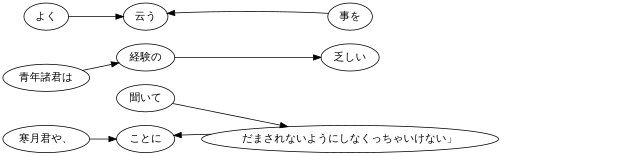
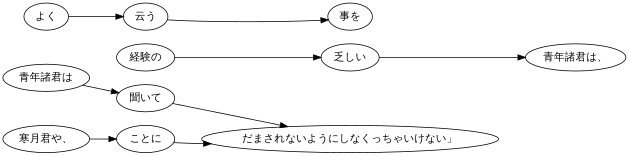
edge "事を" -> "云う": reversed
node "青年諸君は、": added
edge "青年諸君は" -> "経験の": now "青年諸君は" -> "聞いて"
edge "だまされないようにしなくっちゃいけない」" -> "ことに": reversed
